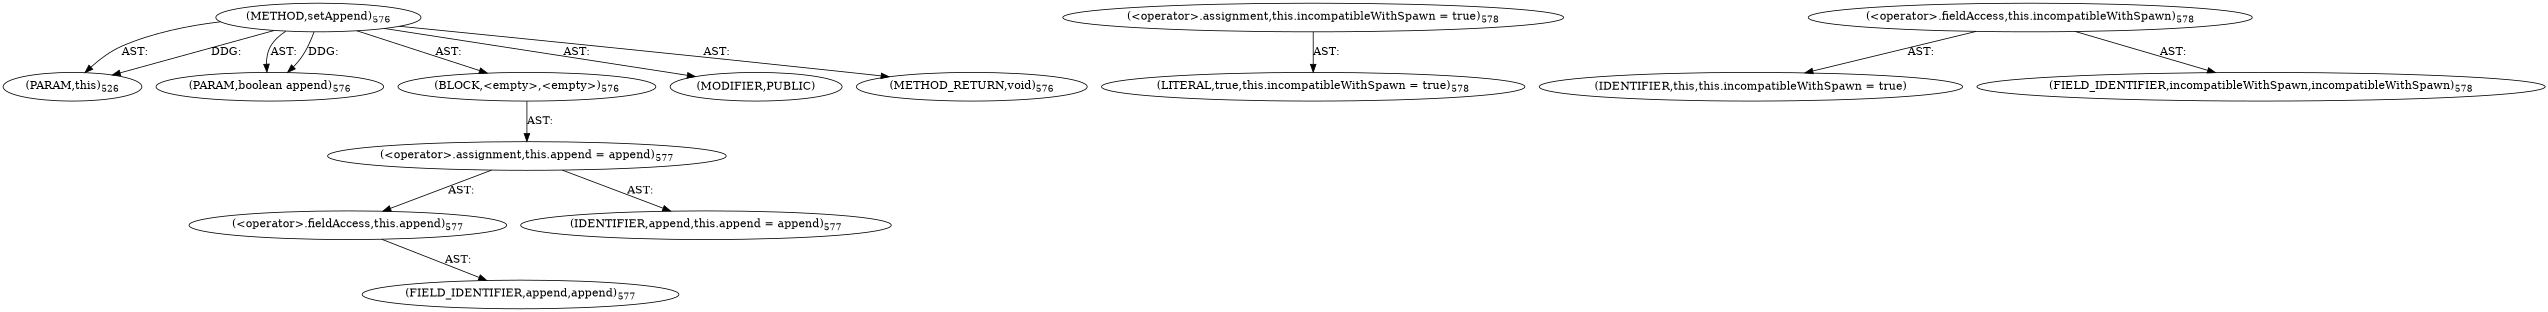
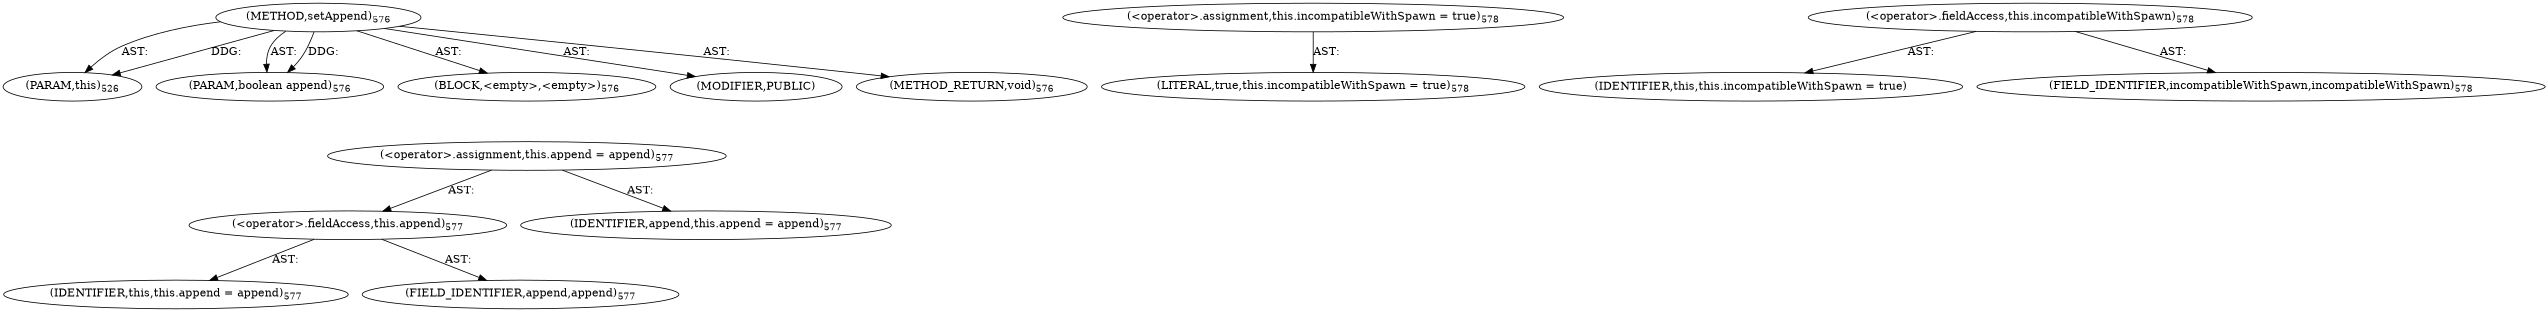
edge "(BLOCK,<empty>,<empty>)" -> "(<operator>.assignment,this.append = append)": removed, label "AST:"
node "(IDENTIFIER,this,this.append = append)": added
